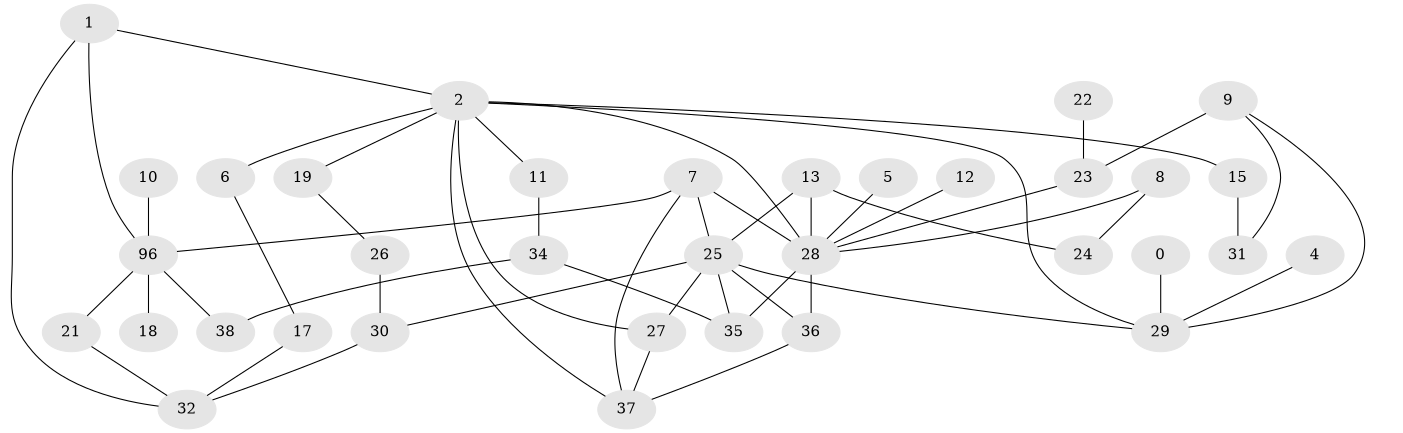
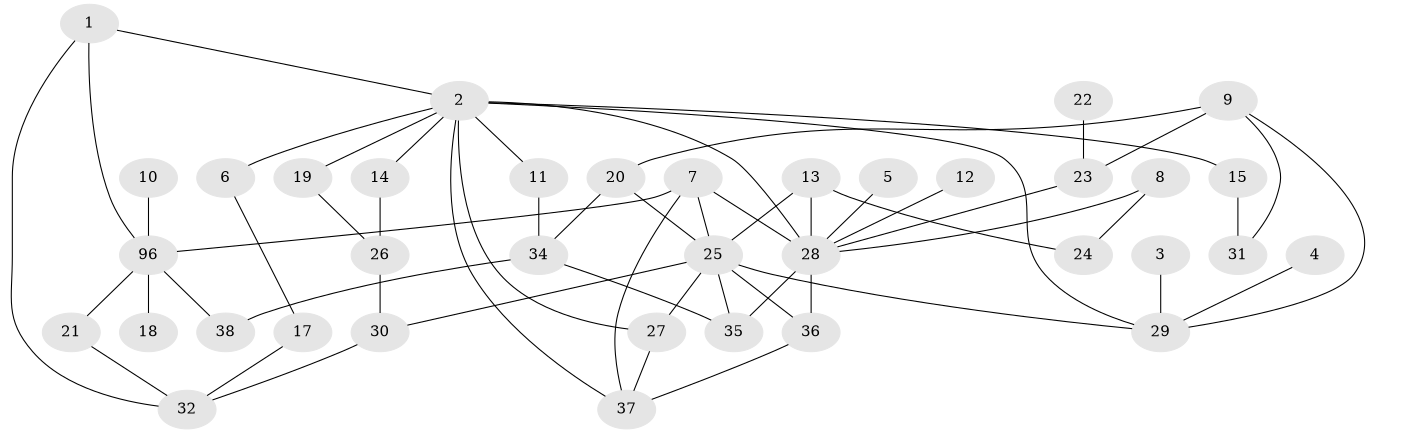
node "14": added
node "20": added
node "0": label "0" -> "3"
